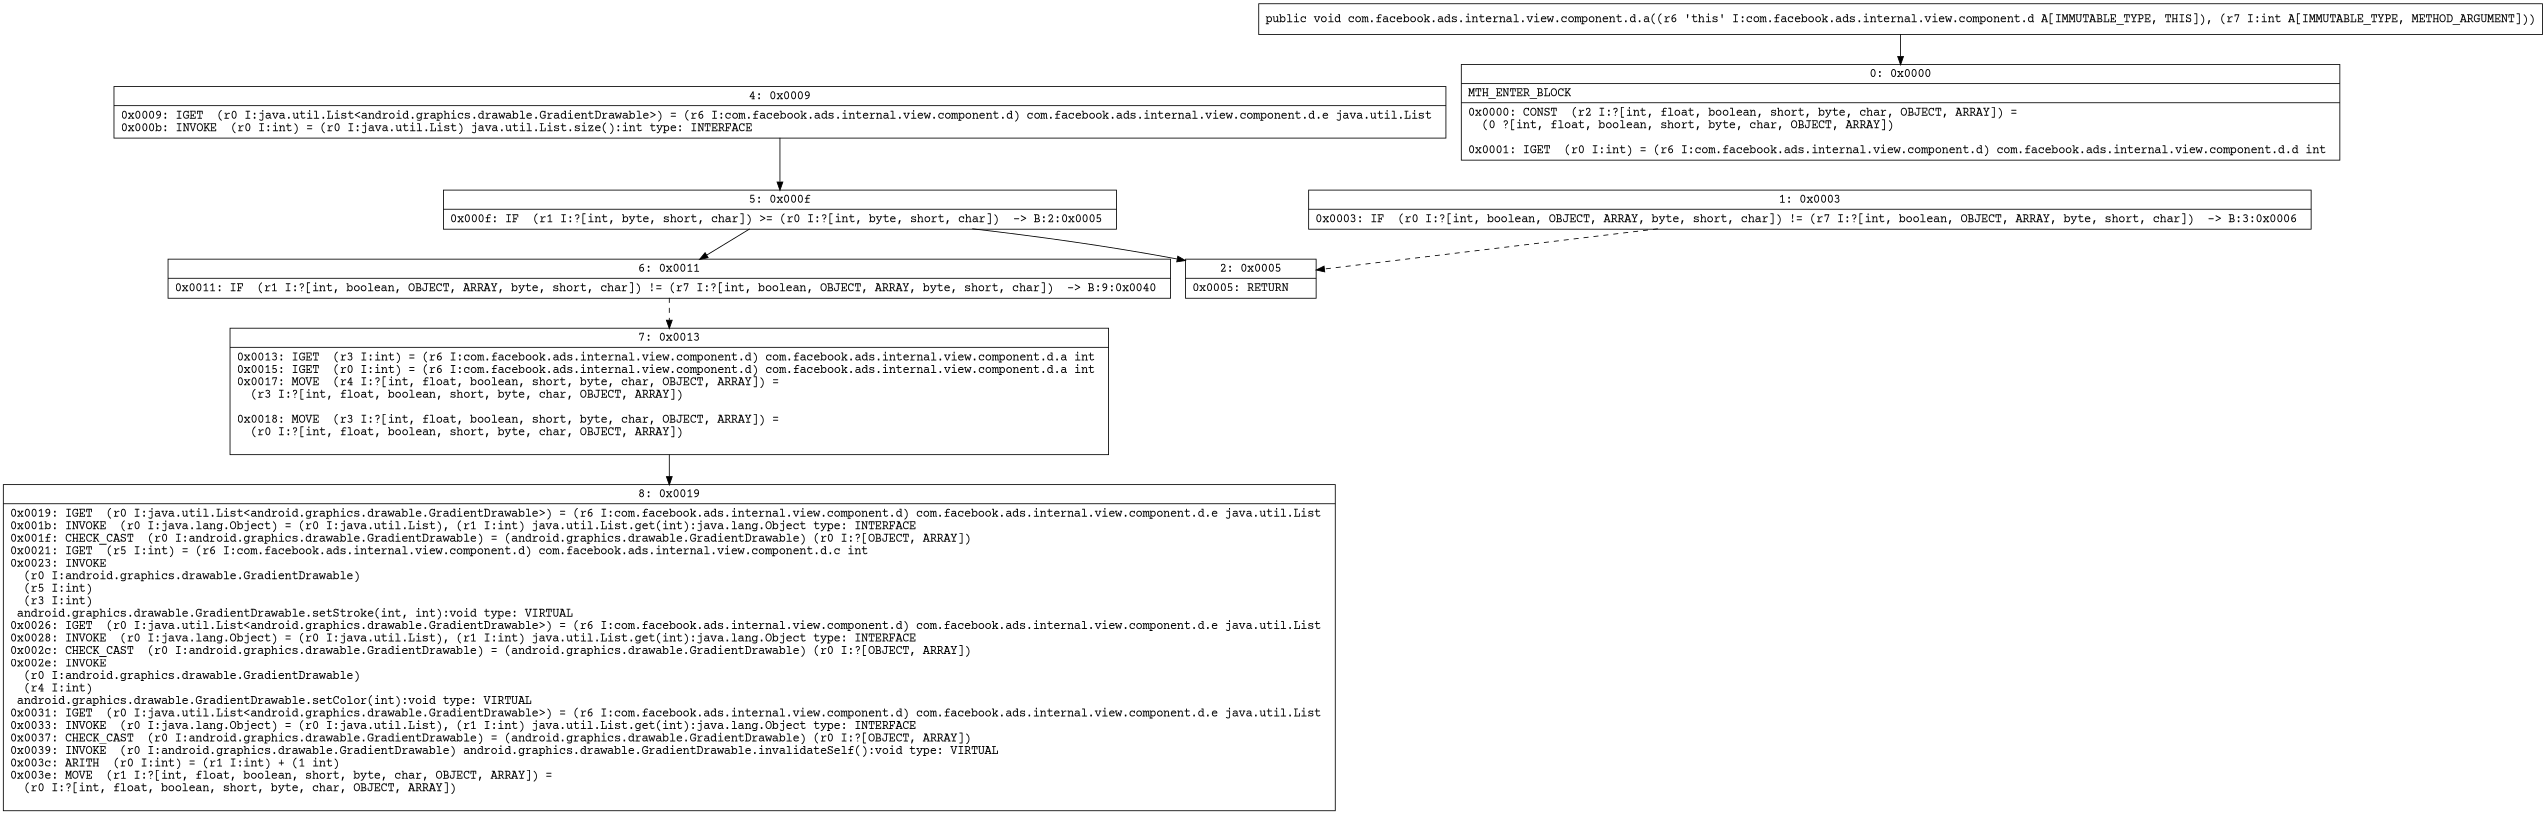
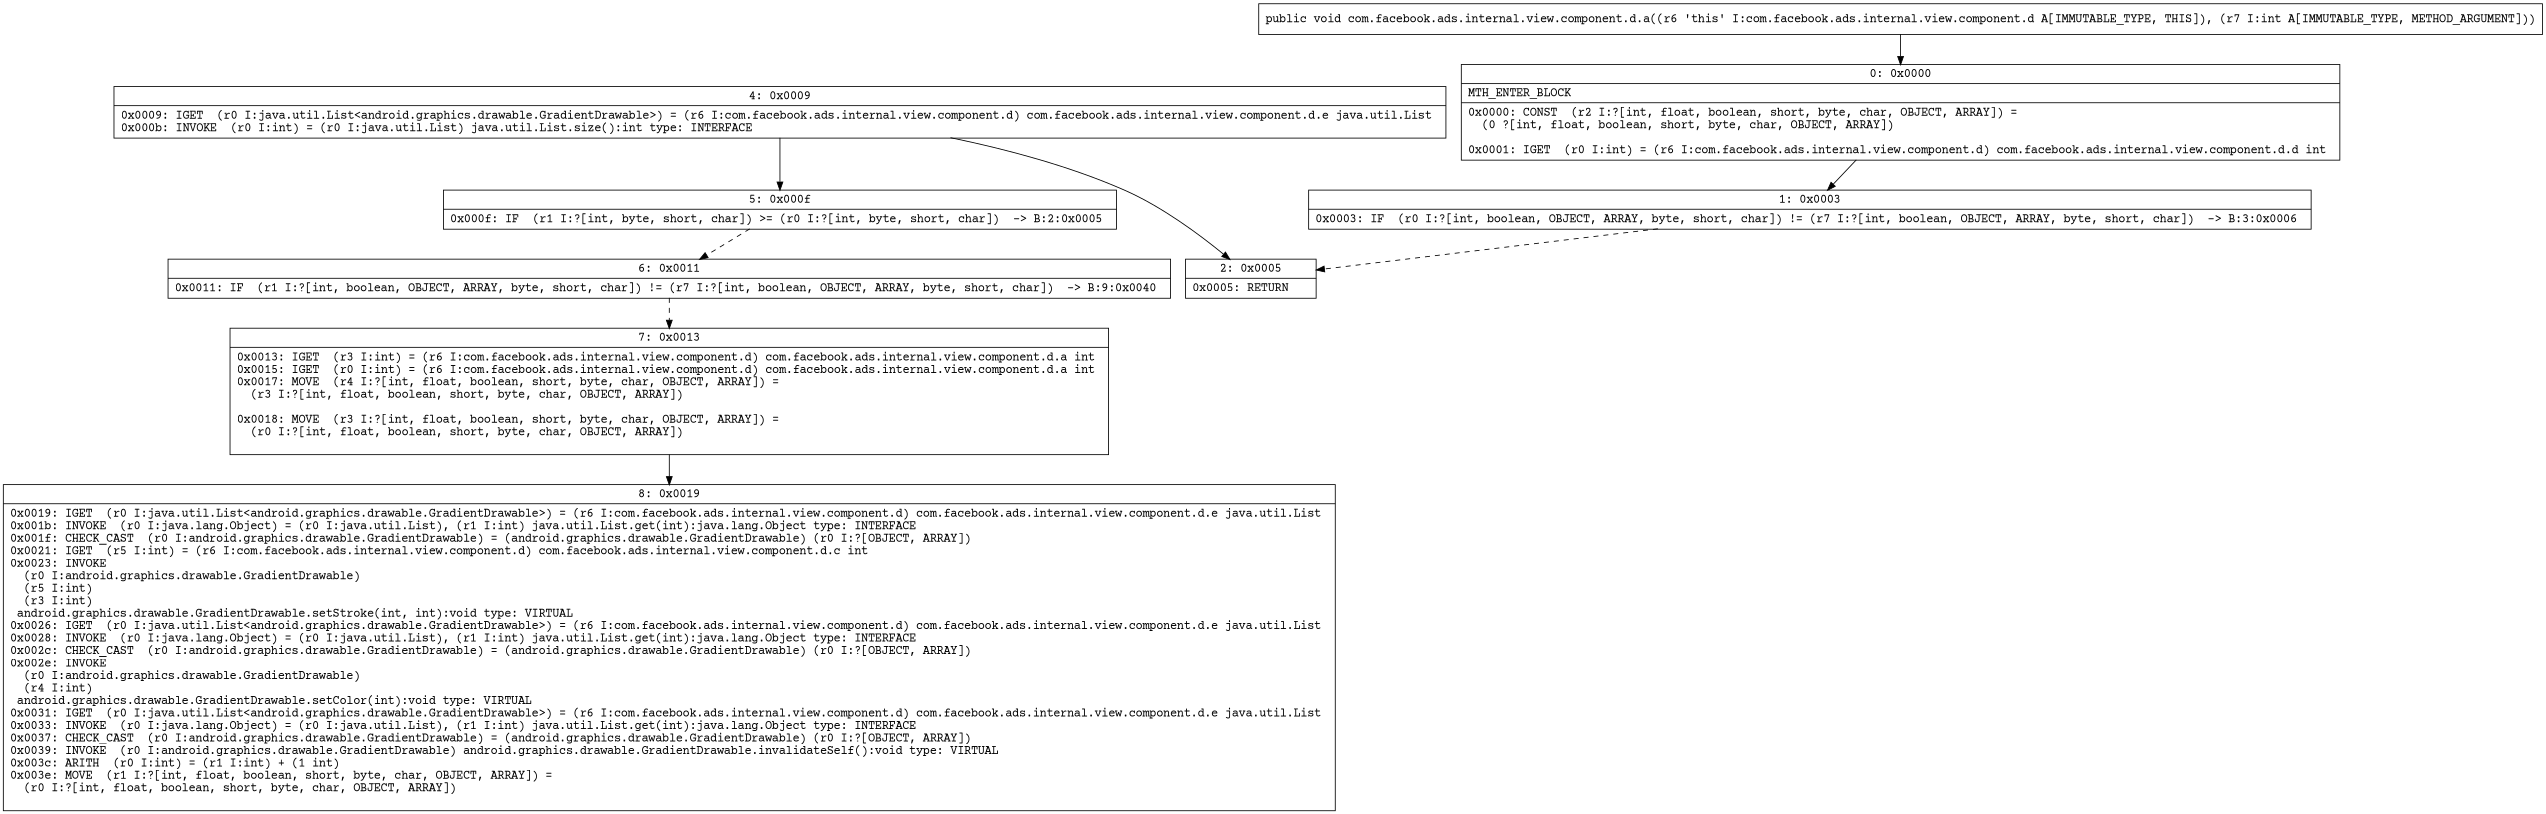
edge "0: 0x0000" -> "1: 0x0003": added
edge "5: 0x000f" -> "6: 0x0011": style solid -> dashed
edge "5: 0x000f" -> "2: 0x0005": now "4: 0x0009" -> "2: 0x0005"
